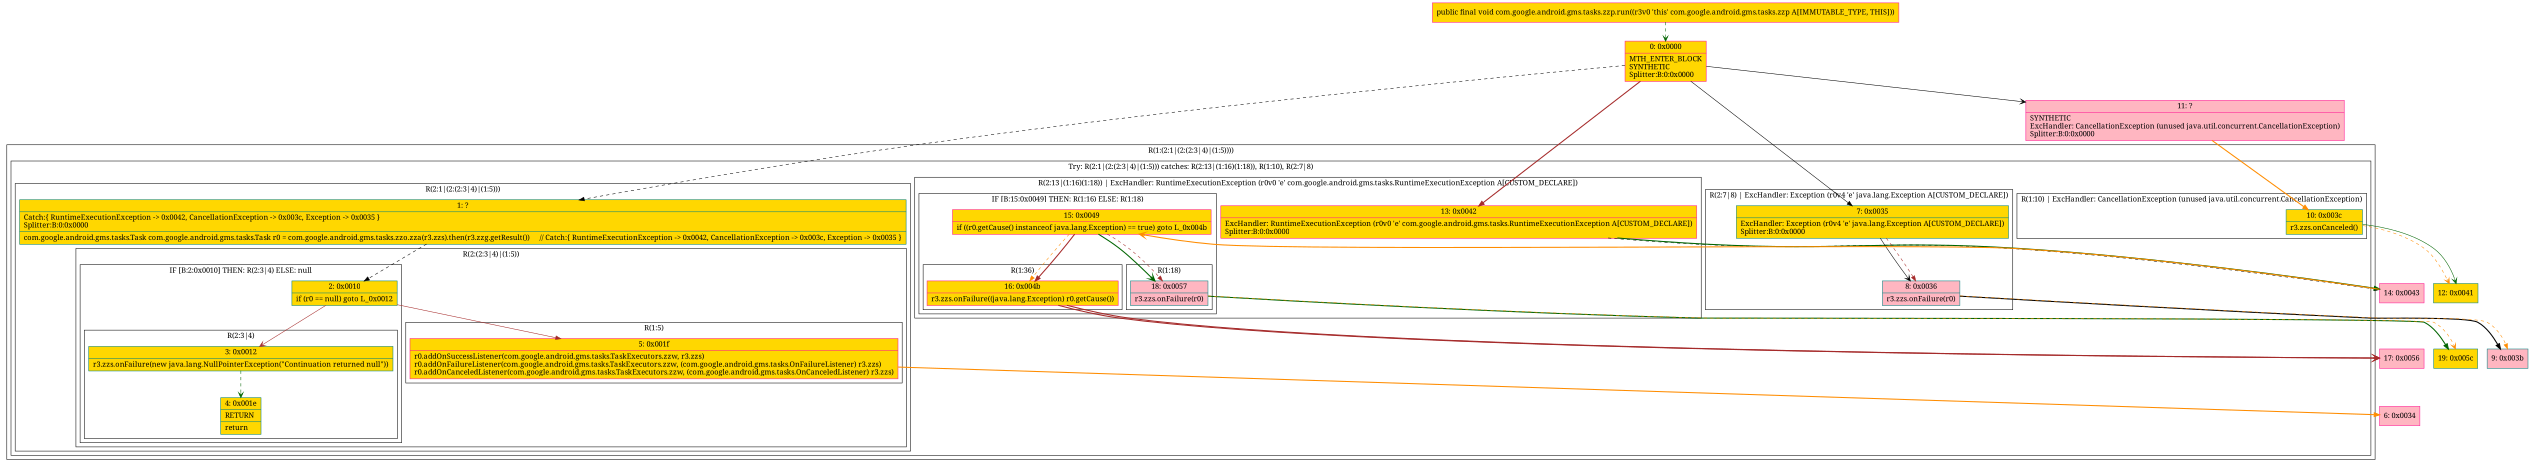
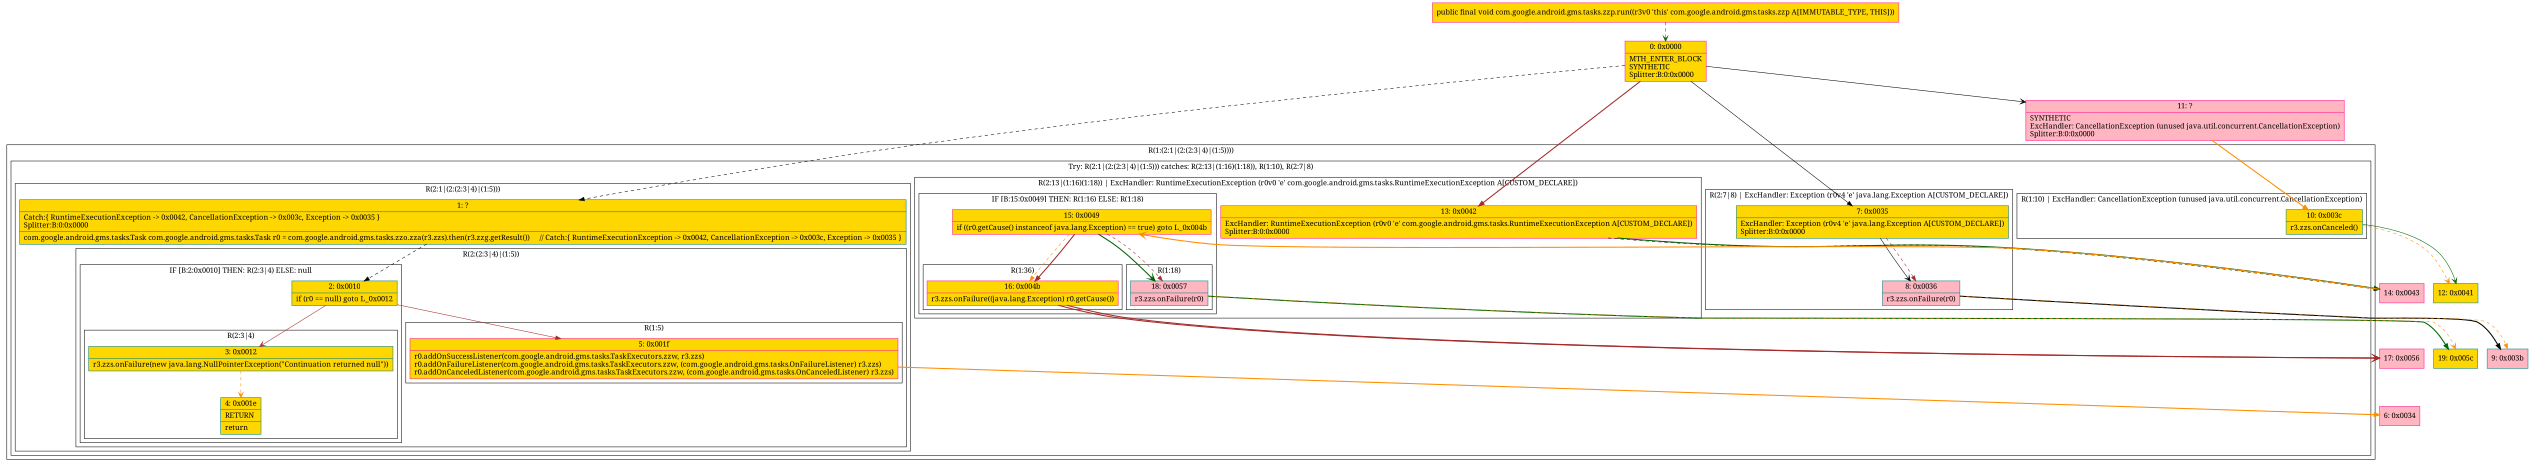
edge "3: 0x0012" -> "4: 0x001e": color darkgreen -> darkorange
